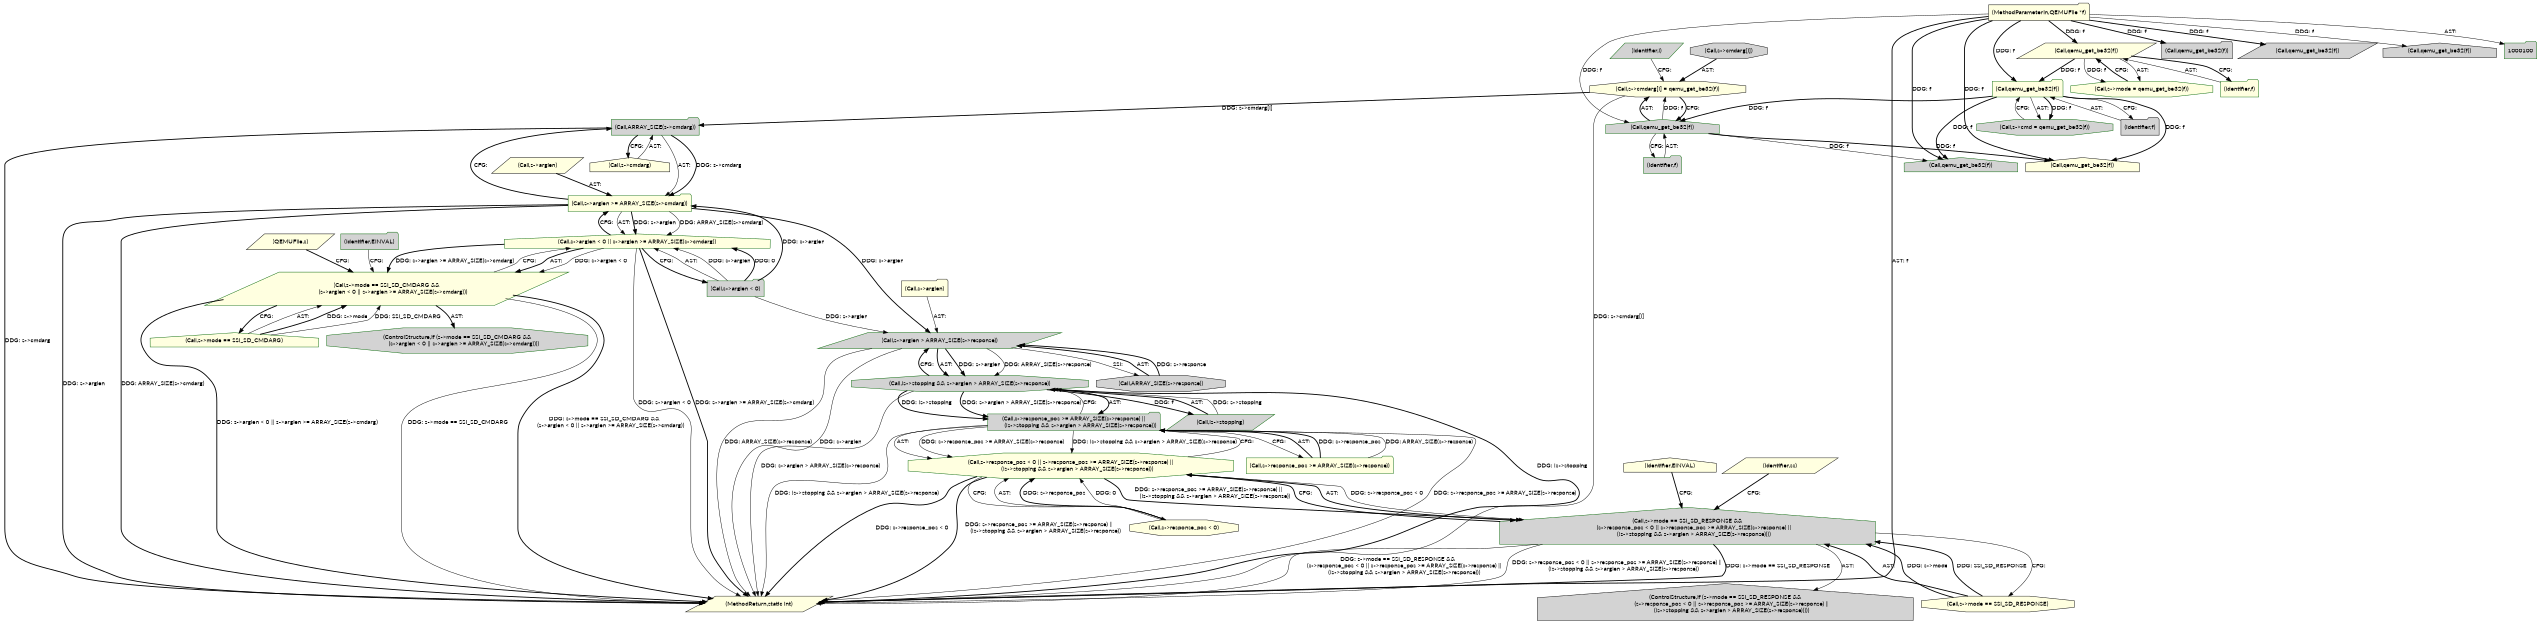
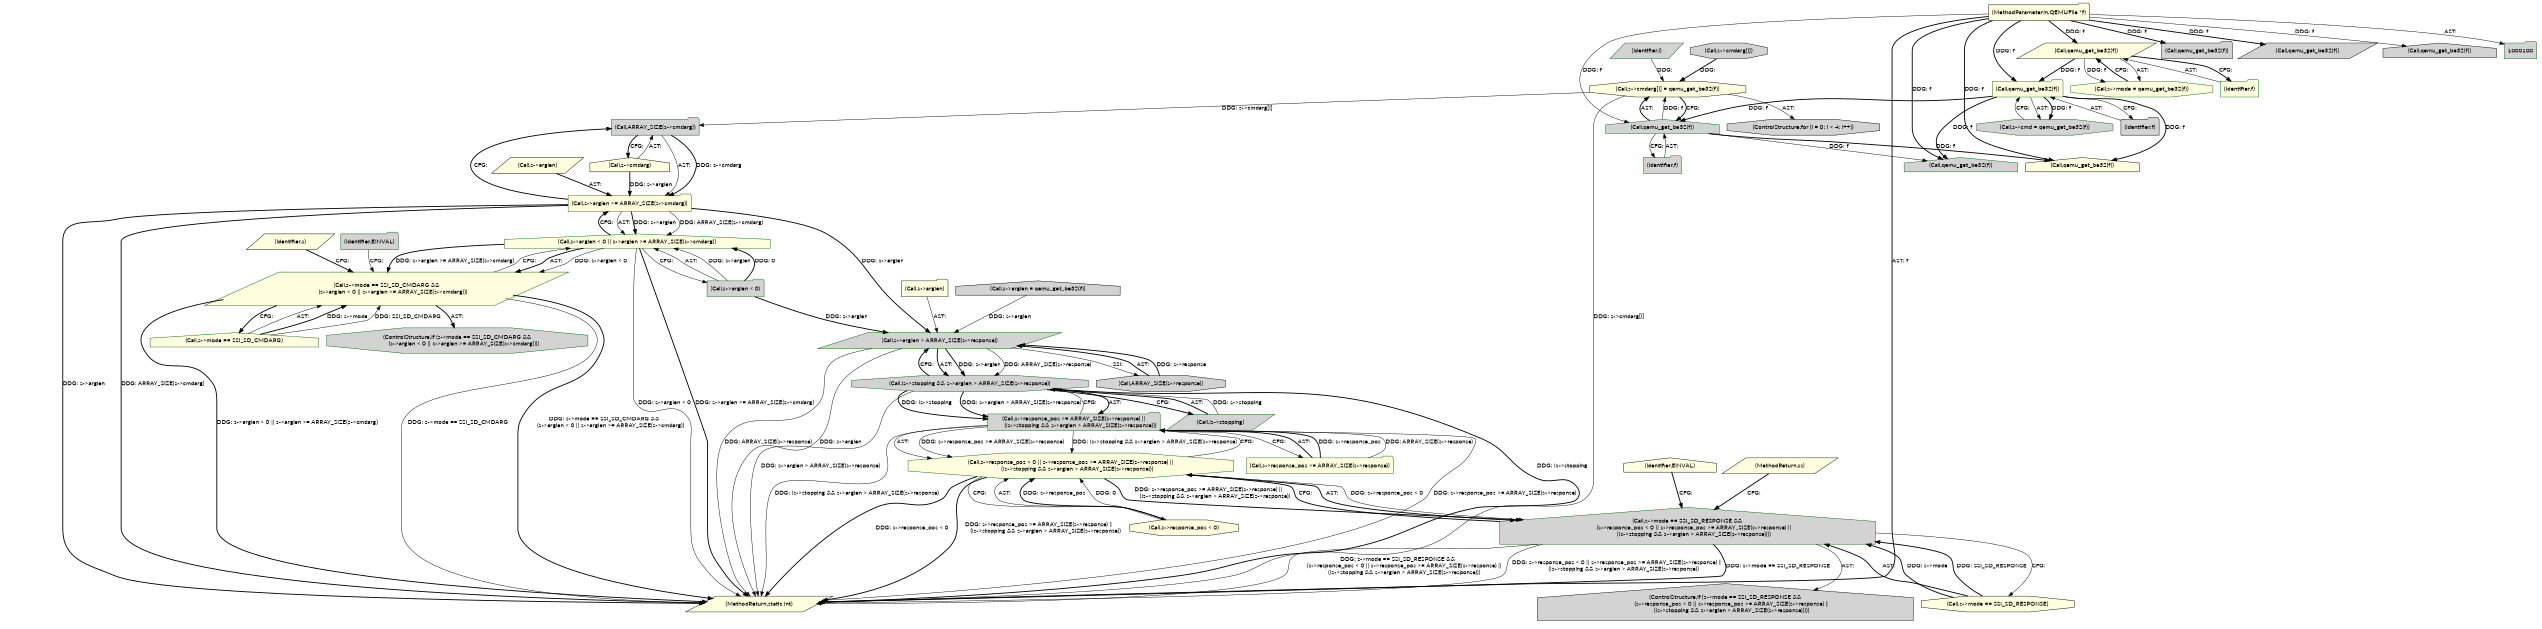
edge "(Identifier,i)" -> "(Call,s->cmdarg[i] = qemu_get_be32(f))": label "CFG: " -> "DDG: "
edge "(Call,s->cmdarg[i])" -> "(Call,s->cmdarg[i] = qemu_get_be32(f))": label "AST: " -> "DDG: "
edge "(Call,s->cmdarg[i] = qemu_get_be32(f))" -> "(Call,ARRAY_SIZE(s->cmdarg))": style bold -> solid
node "(ControlStructure,for (i = 0; i < 4; i++))": added
edge "(Call,s->arglen < 0)" -> "(Call,s->arglen >= ARRAY_SIZE(s->cmdarg))": now "(Call,s->cmdarg)" -> "(Call,s->arglen >= ARRAY_SIZE(s->cmdarg))"
node "(QEMUFile,s)": label "(QEMUFile,s)" -> "(Identifier,s)"
edge "(Call,s->arglen < 0 || s->arglen >= ARRAY_SIZE(s->cmdarg))" -> "(Call,s->arglen < 0)": style bold -> solid
node "(Call,s->arglen = qemu_get_be32(f))": added
edge "(Call,s->arglen < 0)" -> "(Call,s->arglen > ARRAY_SIZE(s->response))": style solid -> bold
edge "(Call,ARRAY_SIZE(s->cmdarg))" -> "(MethodReturn,static int)": removed, label "DDG: s->cmdarg"
edge "(Call,!s->stopping && s->arglen > ARRAY_SIZE(s->response))" -> "(Call,!s->stopping)": label "DDG: f" -> "CFG: "
node "(Identifier,ss)": label "(Identifier,ss)" -> "(MethodReturn,ss)"
